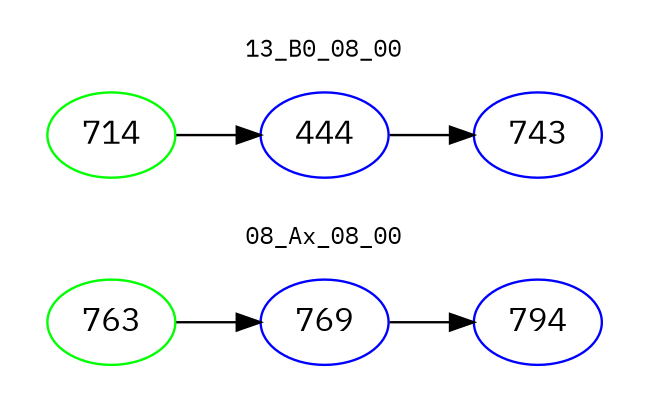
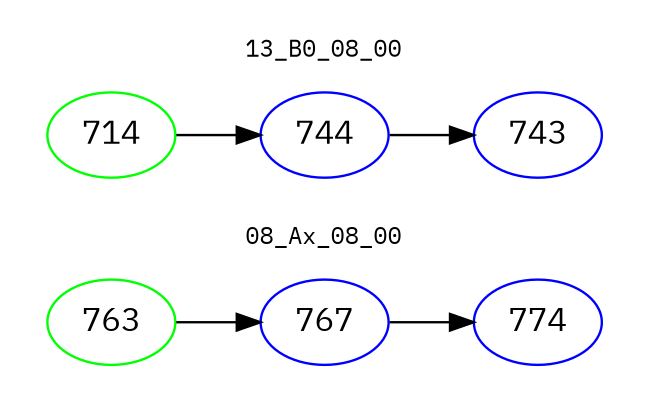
node "444": label "444" -> "744"
node "769": label "769" -> "767"
node "794": label "794" -> "774"
